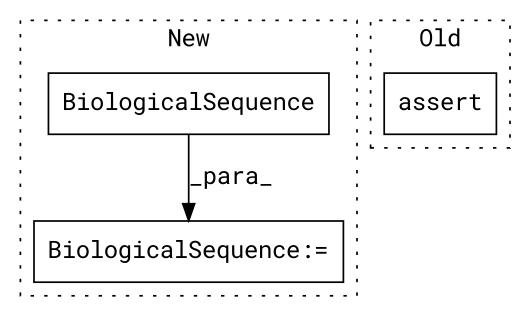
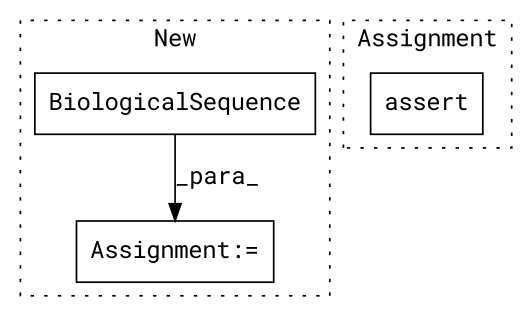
cluster "Old": label "Old" -> "Assignment"
node "BiologicalSequence:=": label "BiologicalSequence:=" -> "Assignment:="
